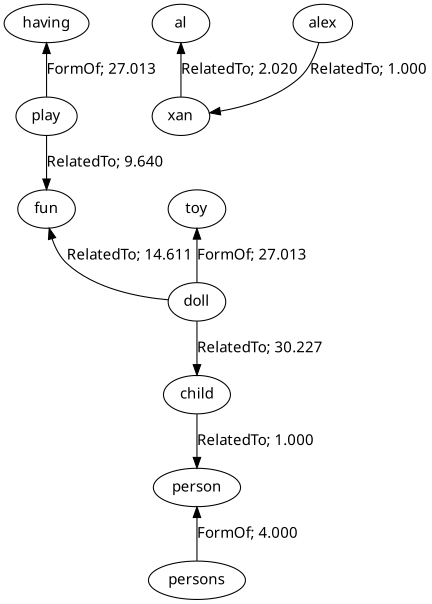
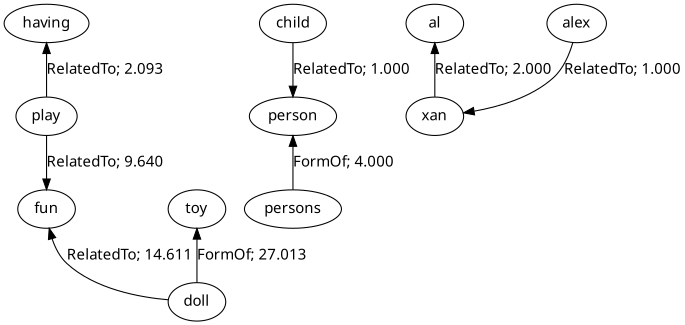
edge "play" -> "having": label "FormOf; 27.013" -> "RelatedTo; 2.093"
edge "xan" -> "al": label "RelatedTo; 2.020" -> "RelatedTo; 2.000"
edge "doll" -> "child": removed, label "RelatedTo; 30.227"
